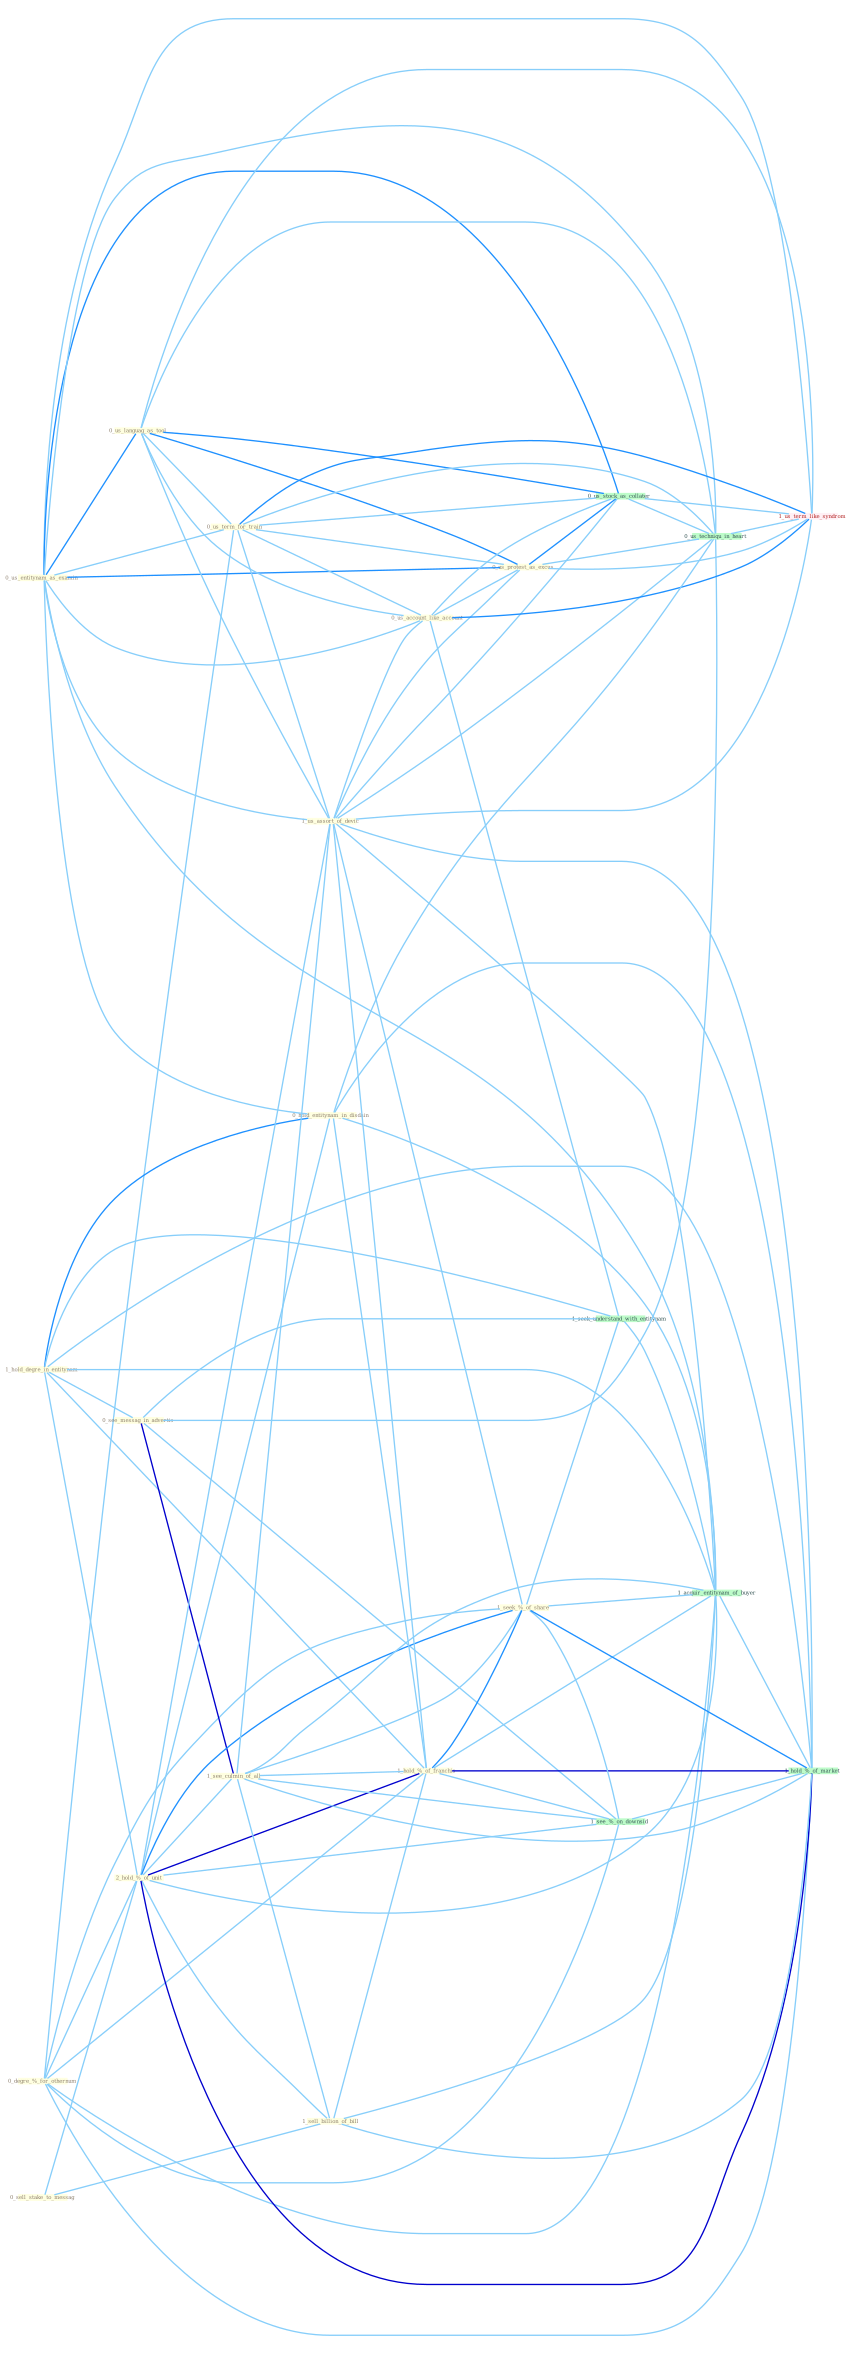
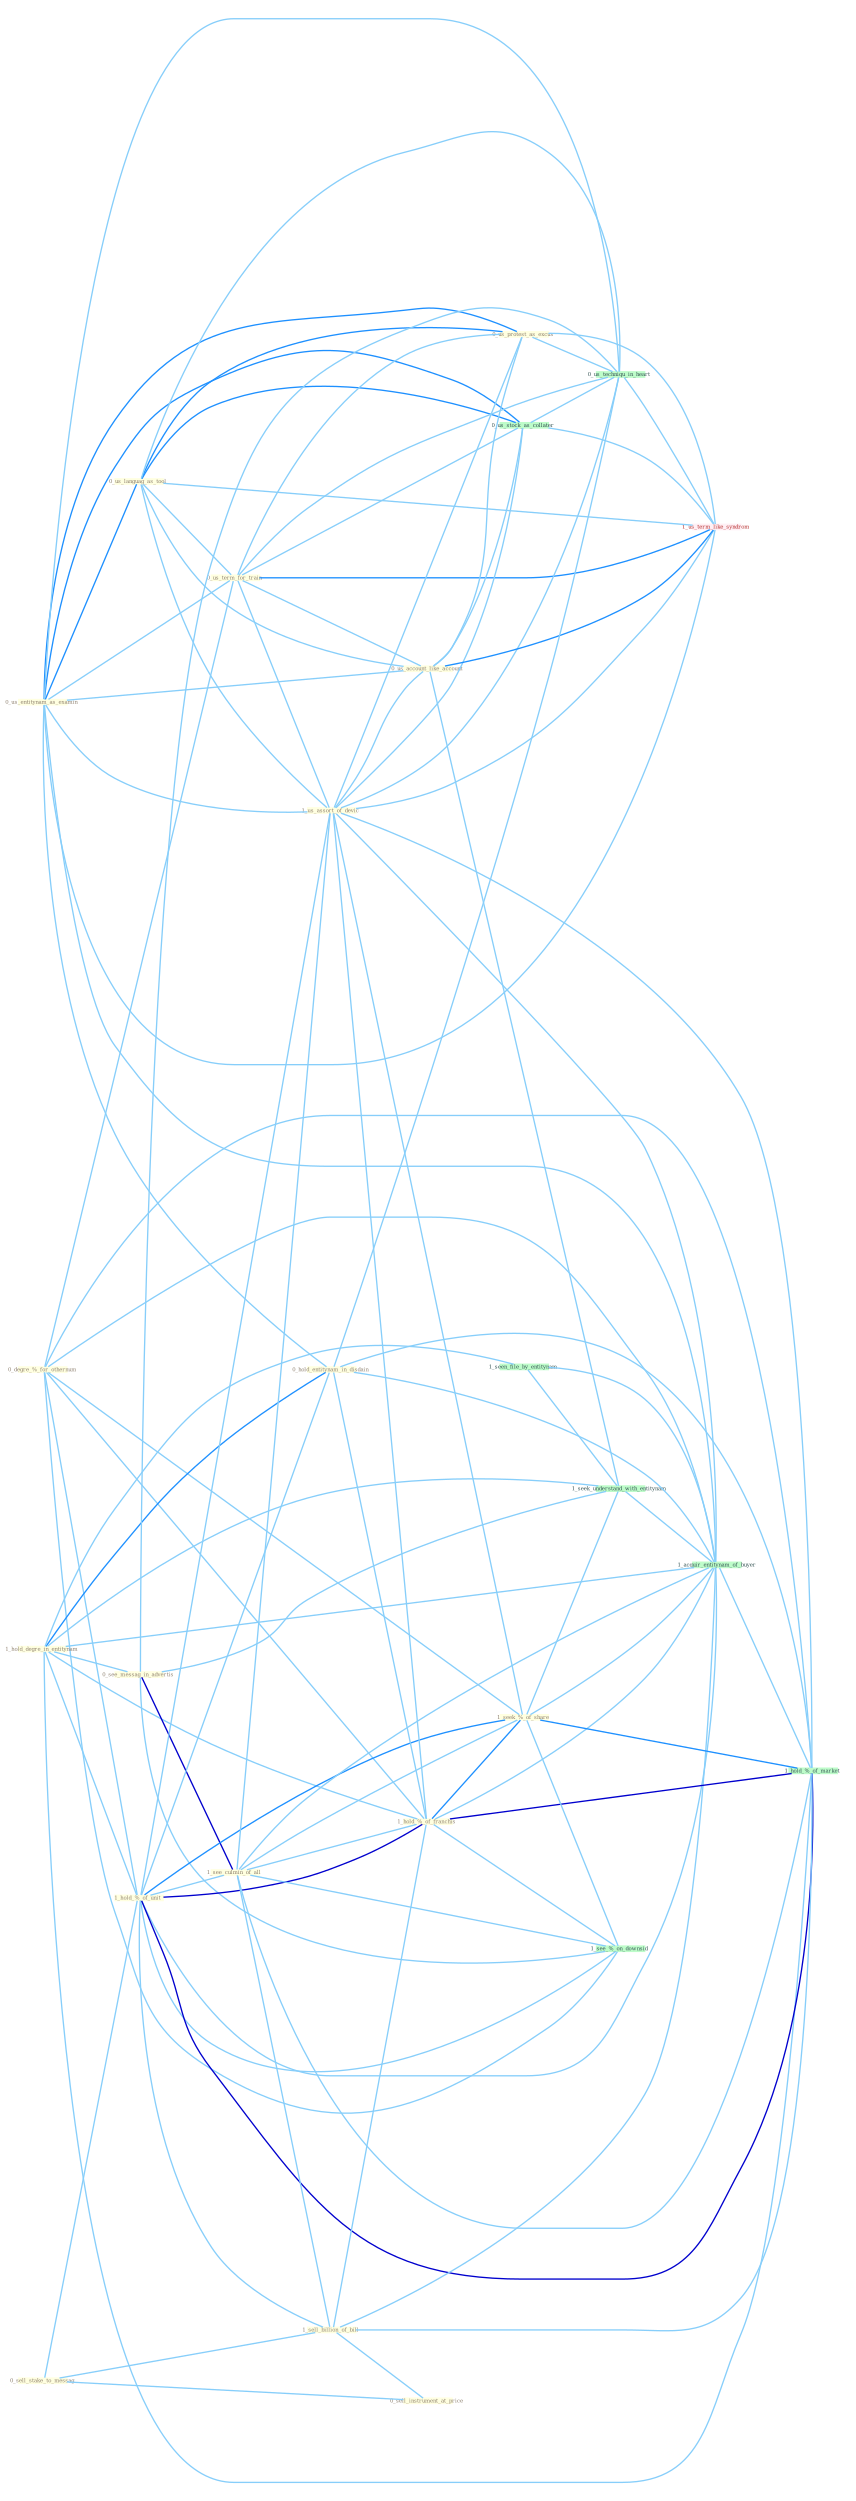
edge "0_us_stock_as_collater" -- "0_us_protest_as_excus": removed
node "1_seen_file_by_entitynam": added
edge "1_hold_%_of_market" -- "1_see_%_on_downsid": removed
node "2_hold_%_of_unit": label "2_hold_%_of_unit" -> "1_hold_%_of_unit"
node "0_sell_instrument_at_price": added
